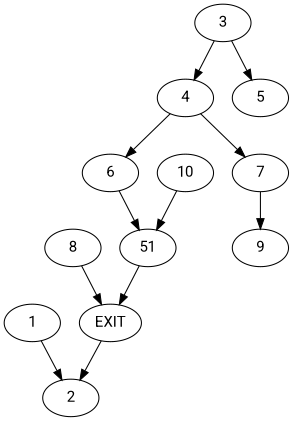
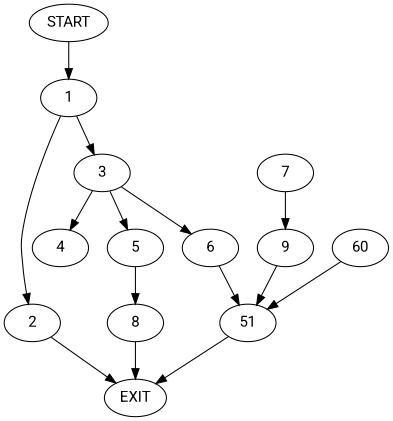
node "START": added
edge "1" -> "3": added
edge "4" -> "6": now "3" -> "6"
edge "4" -> "7": removed
node "10": label "10" -> "60"
edge "5" -> "8": added
edge "9" -> "51": added
edge "EXIT" -> "2": reversed
